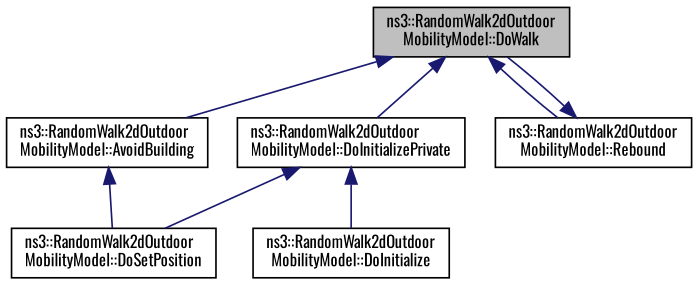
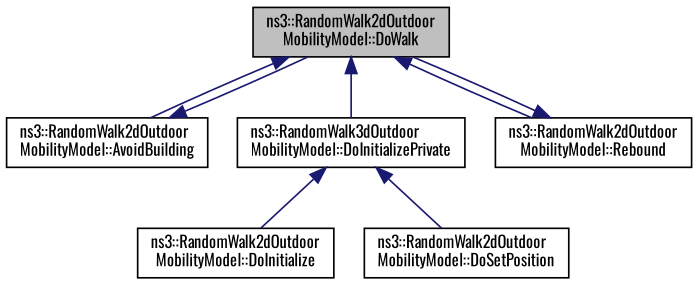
node "ns3::RandomWalk2dOutdoor MobilityModel::DoInitializePrivate": label "ns3::RandomWalk2dOutdoor MobilityModel::DoInitializePrivate" -> "ns3::RandomWalk3dOutdoor MobilityModel::DoInitializePrivate"
edge "ns3::RandomWalk2dOutdoor MobilityModel::DoSetPosition" -> "ns3::RandomWalk2dOutdoor MobilityModel::AvoidBuilding": now "ns3::RandomWalk2dOutdoor MobilityModel::DoWalk" -> "ns3::RandomWalk2dOutdoor MobilityModel::AvoidBuilding"
